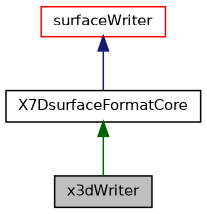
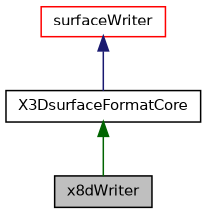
node "X7DsurfaceFormatCore": label "X7DsurfaceFormatCore" -> "X3DsurfaceFormatCore"
node "x3dWriter": label "x3dWriter" -> "x8dWriter"
